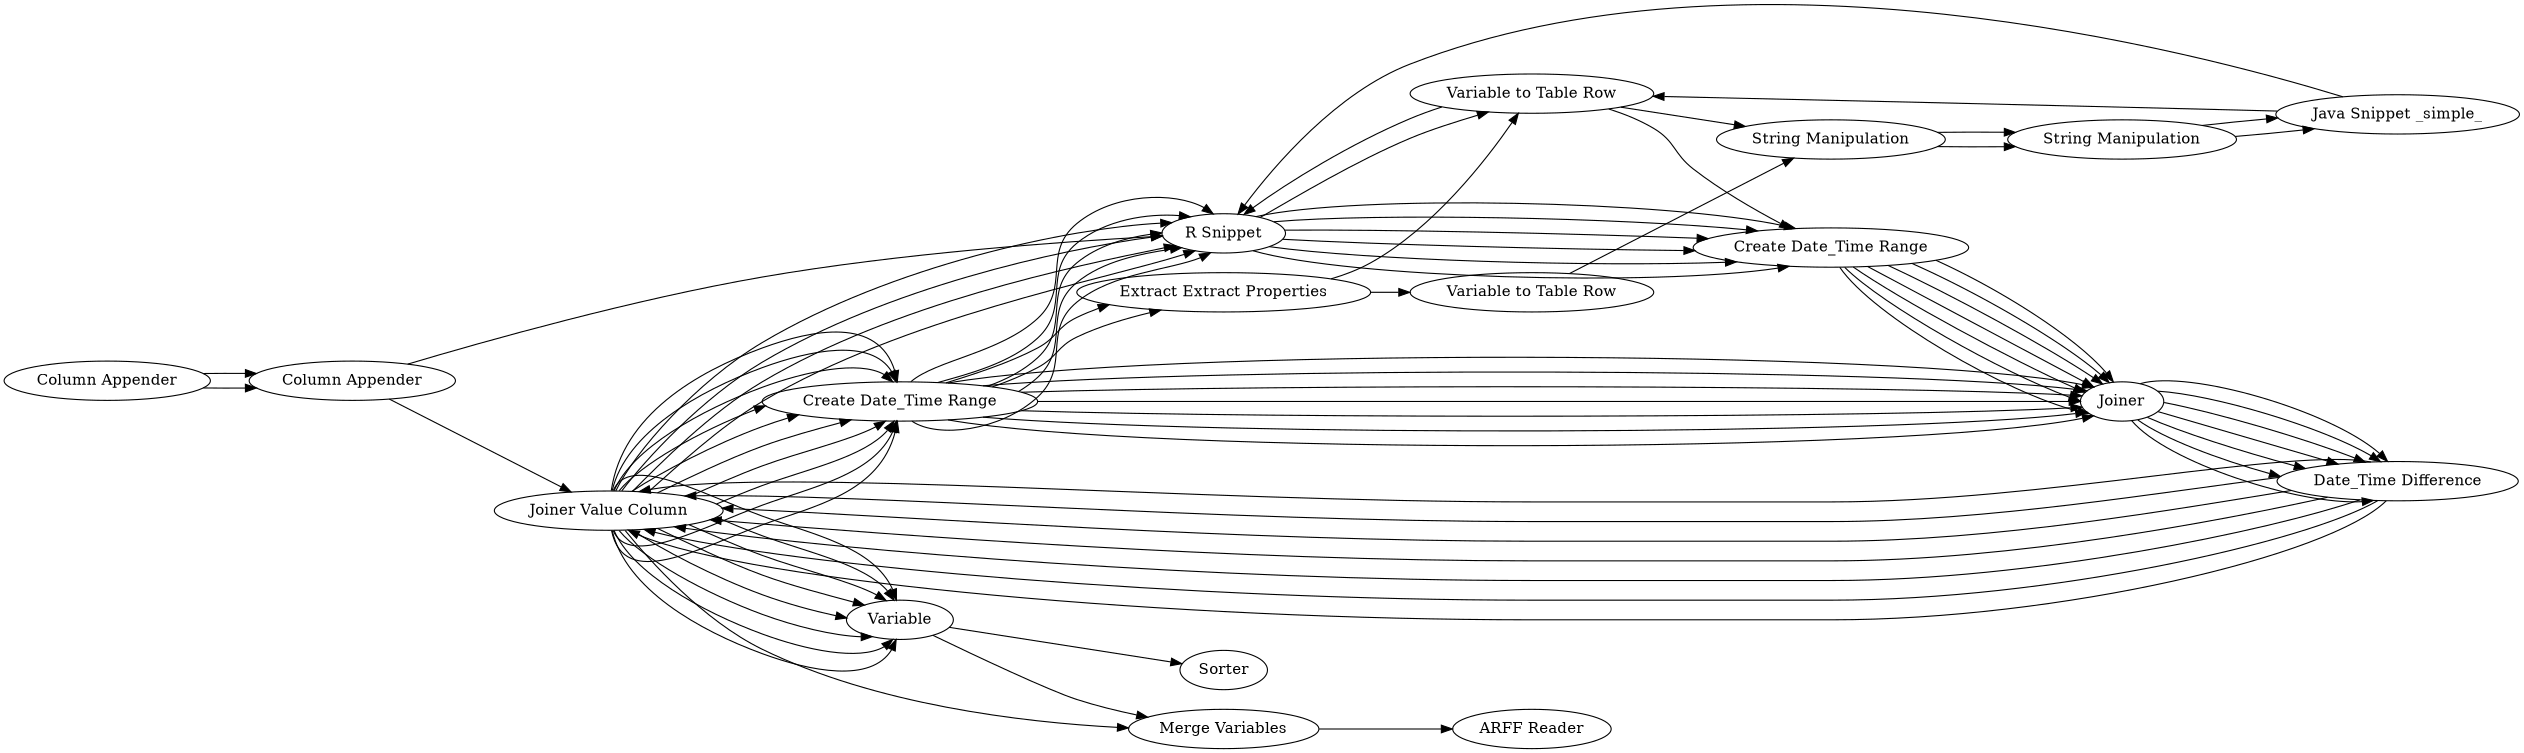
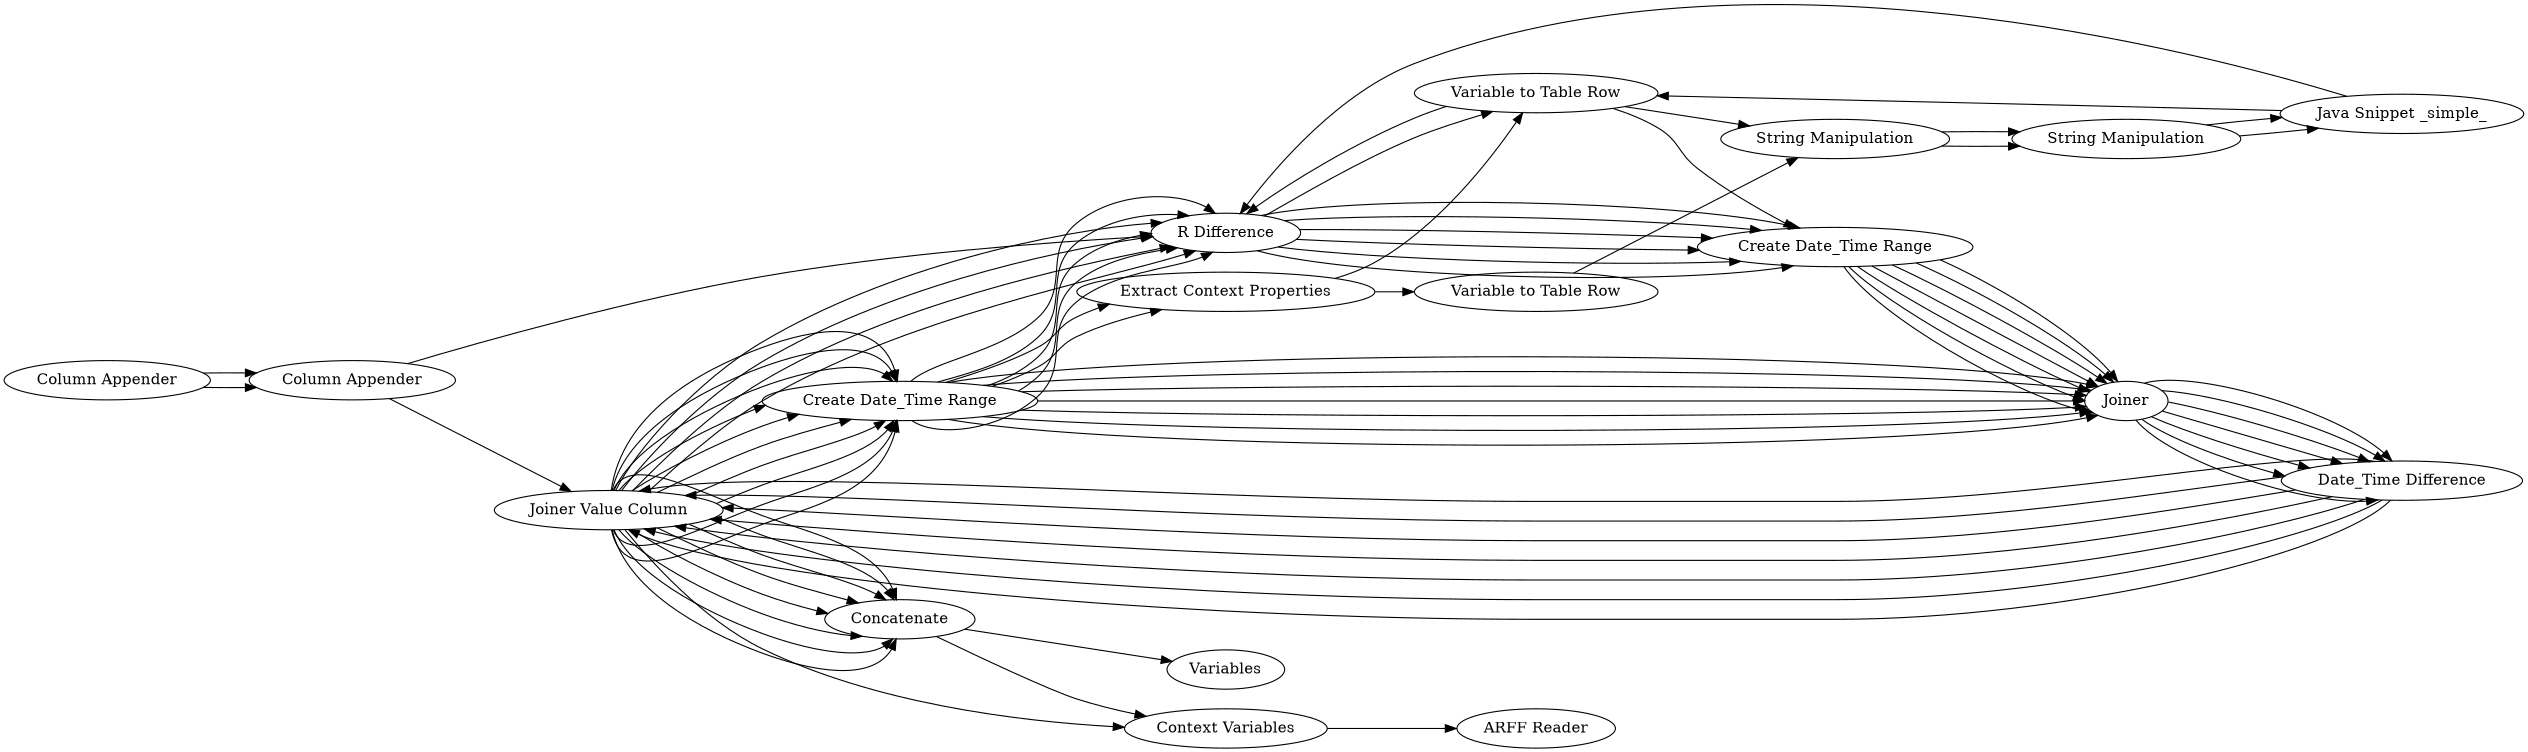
node "R Snippet": label "R Snippet" -> "R Difference"
node "Extract Extract Properties": label "Extract Extract Properties" -> "Extract Context Properties"
node "Variable": label "Variable" -> "Concatenate"
node "Sorter": label "Sorter" -> "Variables"
node "Merge Variables": label "Merge Variables" -> "Context Variables"
